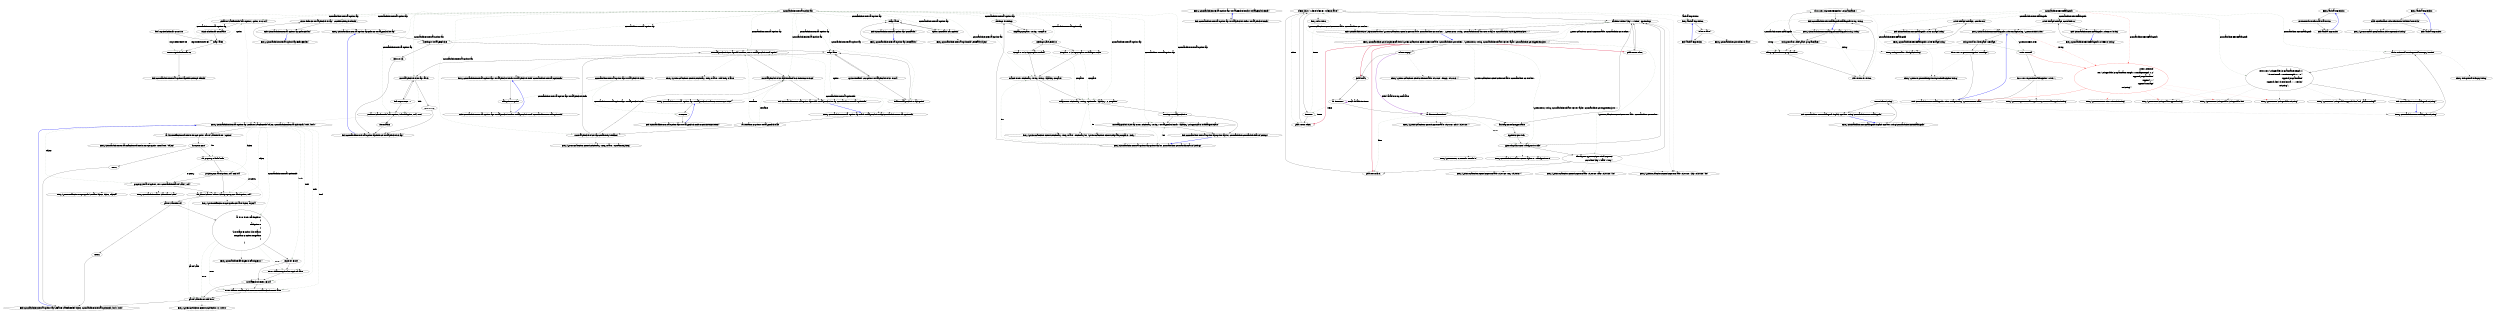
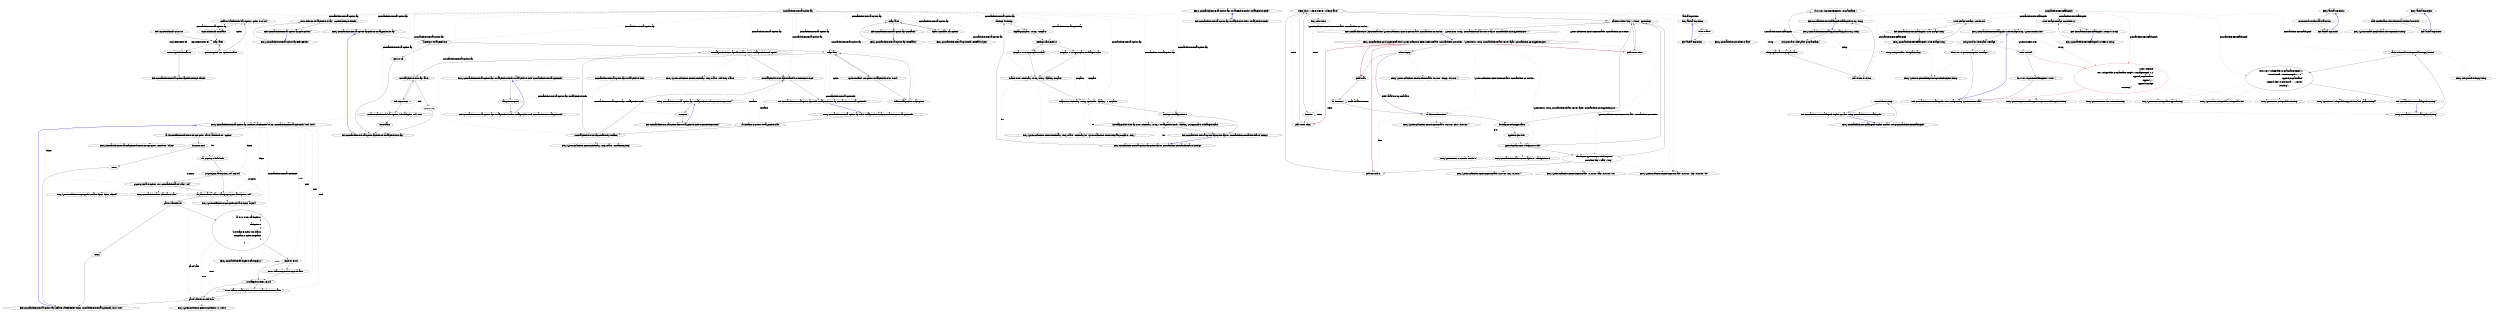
node "option.Required && !option.IsDefined": added
edge "var first = tokens.First()" -> "typeLookup(first.Text).MatchJust(out info)": label "error" -> "first"
